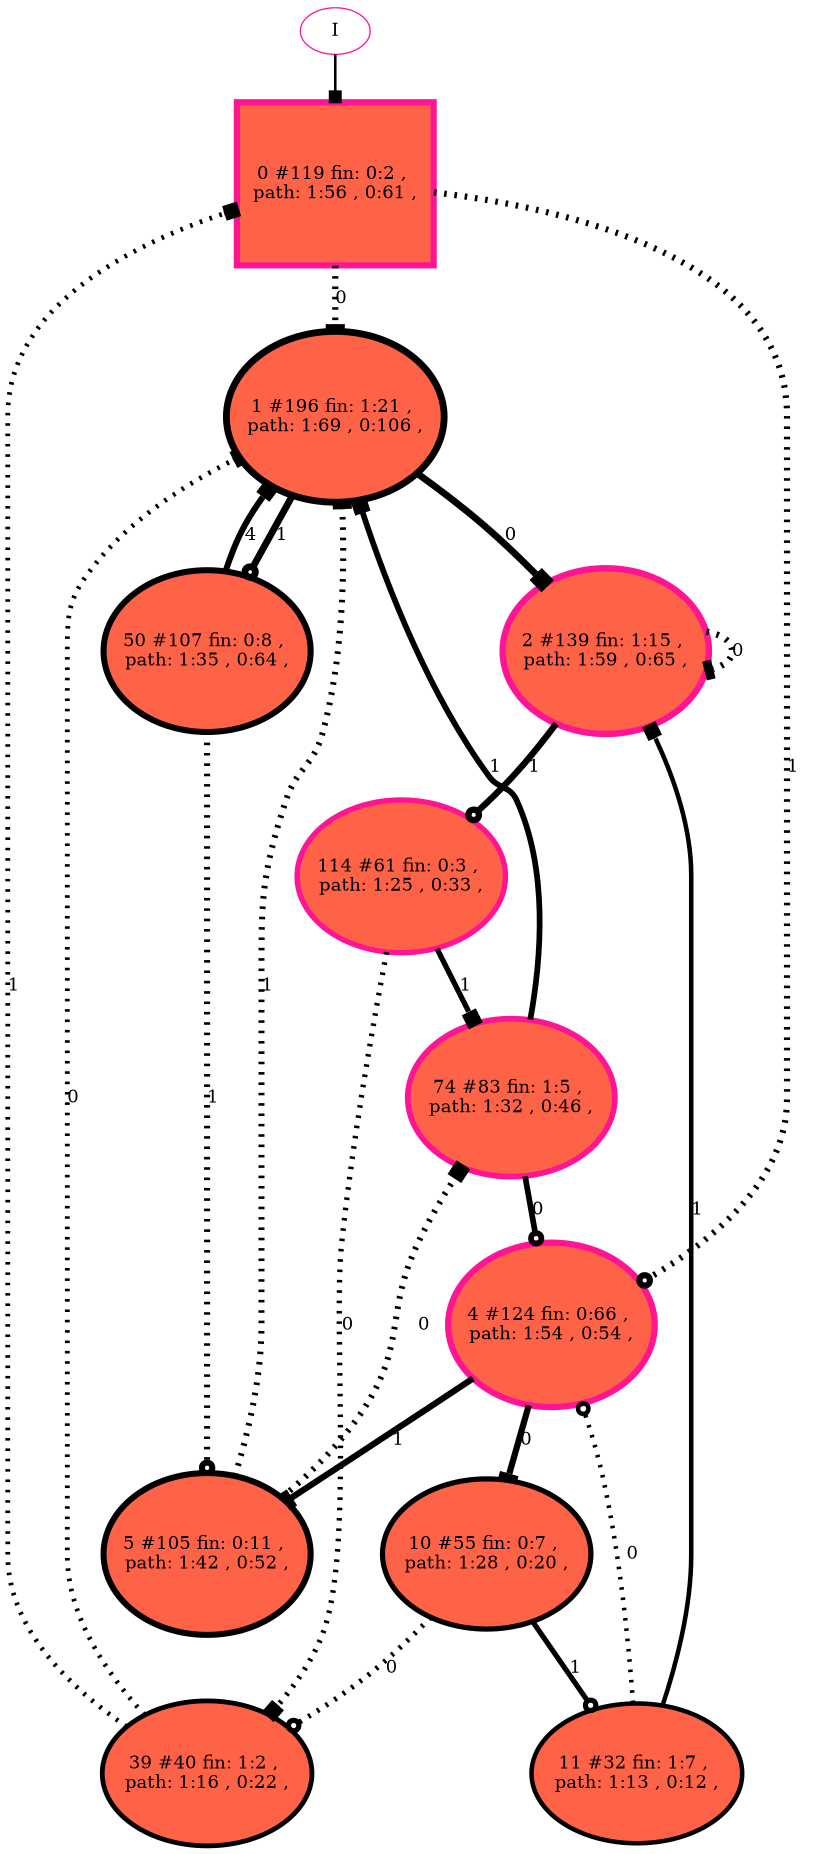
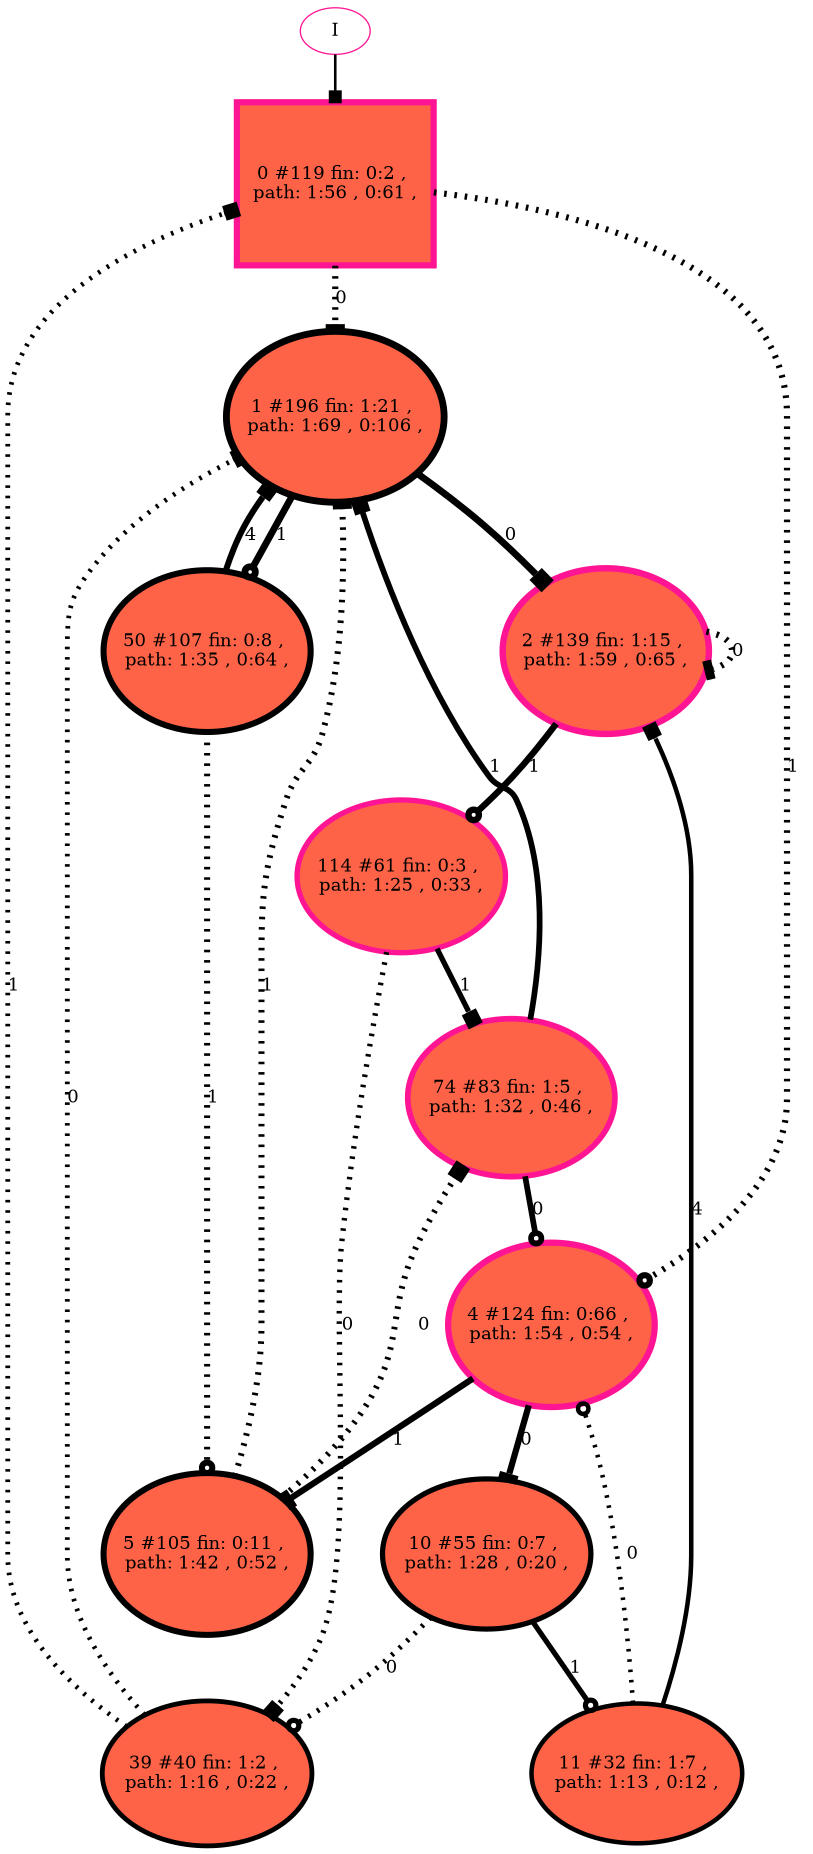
edge "11 #32 fin: 1:7 , path: 1:13 , 0:12 ," -> "2 #139 fin: 1:15 , path: 1:59 , 0:65 ,": label "1 " -> "4 "
